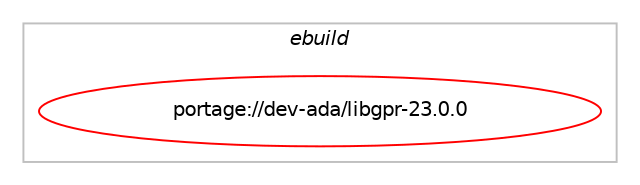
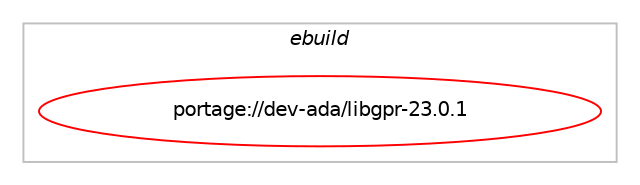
node "portage://dev-ada/libgpr-23.0.0": label "portage://dev-ada/libgpr-23.0.0" -> "portage://dev-ada/libgpr-23.0.1"
